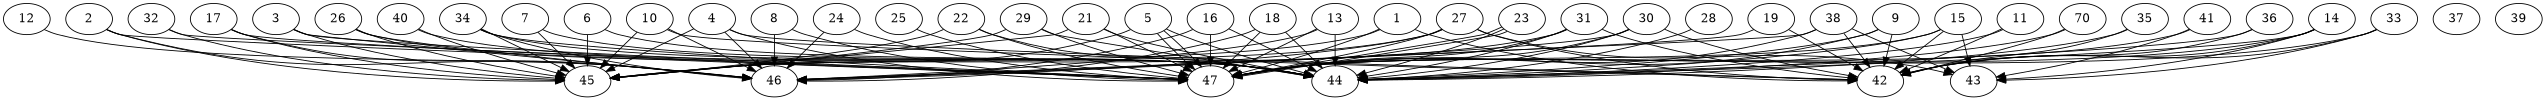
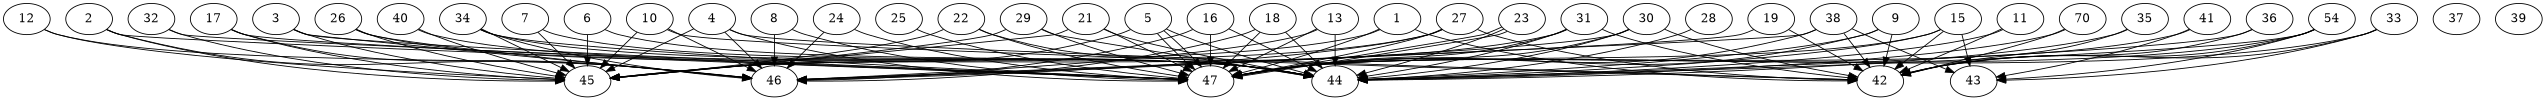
node "14": label "14" -> "54"
edge "27" -> "43": removed
edge "12" -> "45": added
